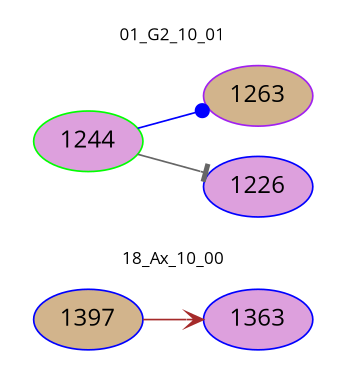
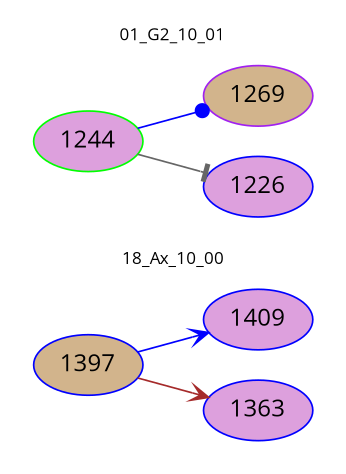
node "1263": label "1263" -> "1269"
node "1409": added
